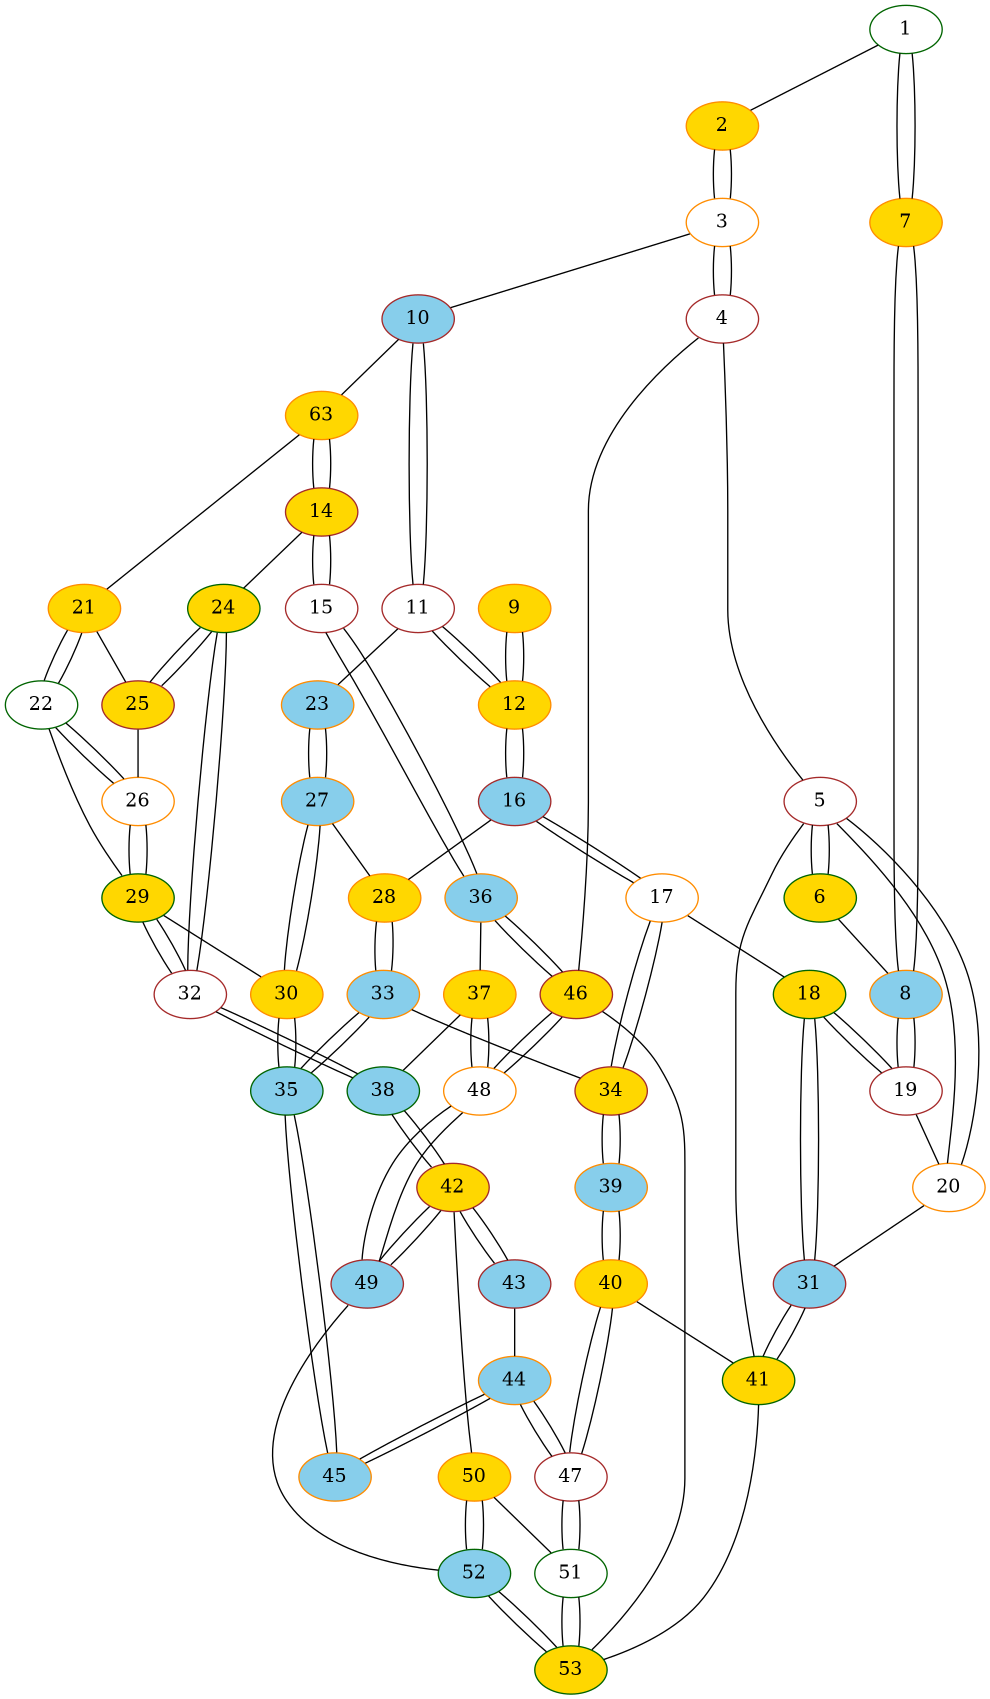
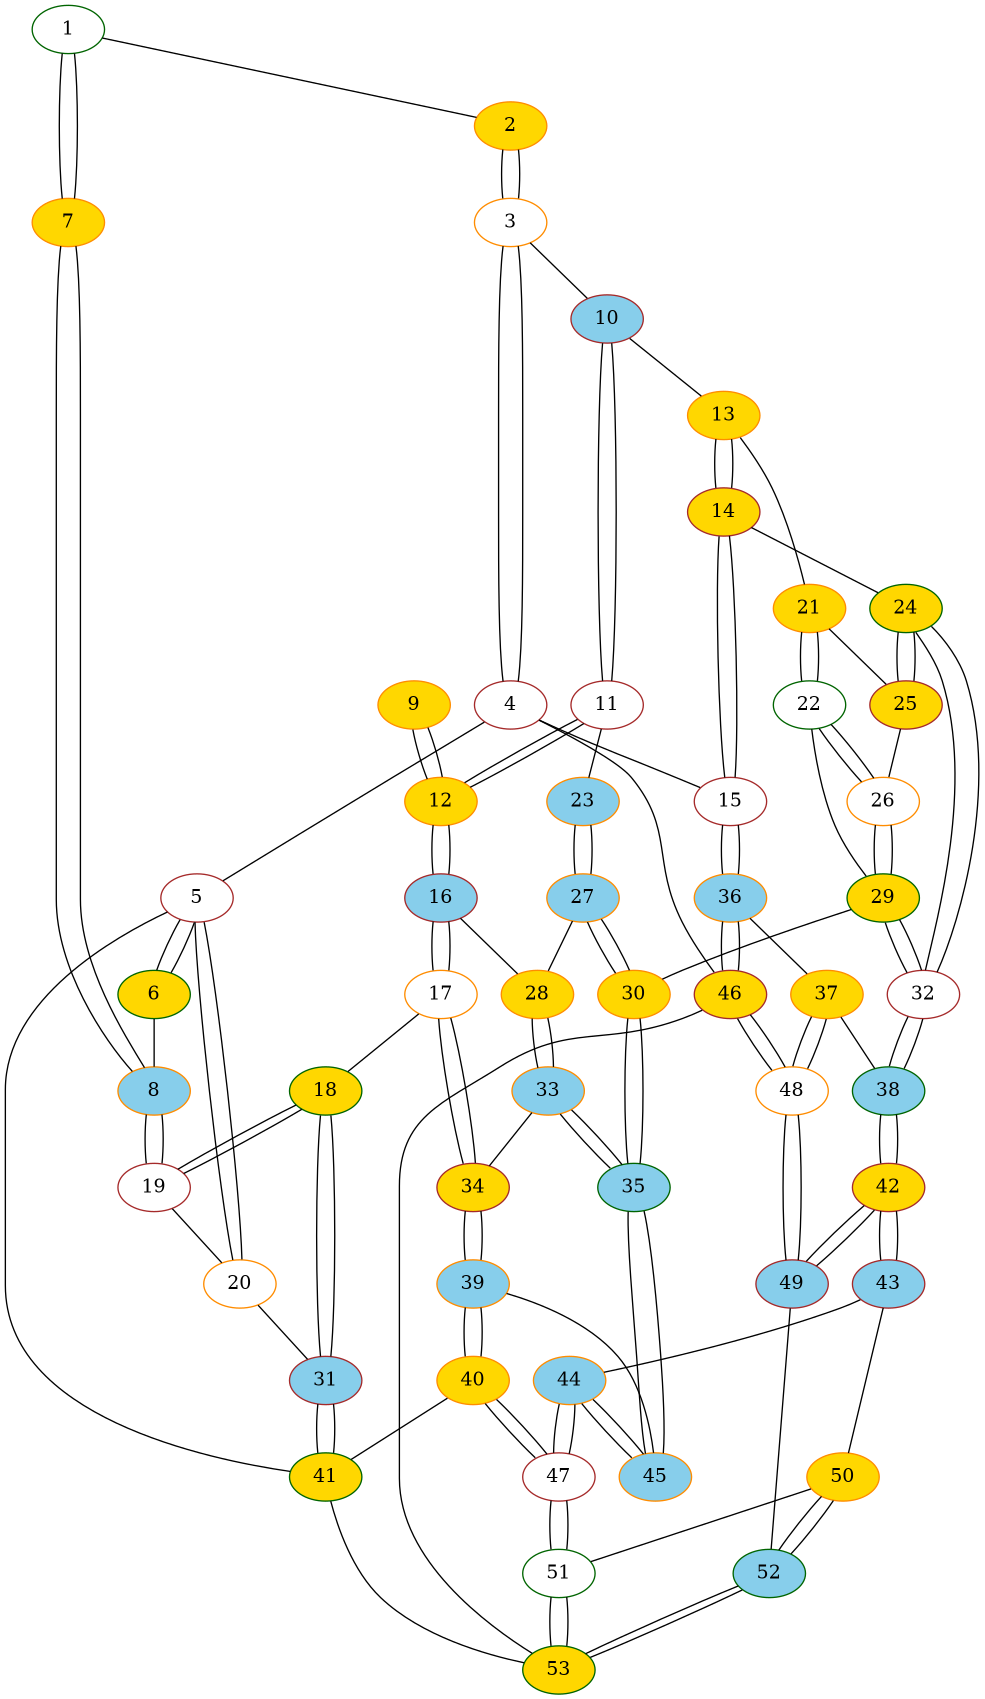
node "63": label "63" -> "13"
edge "4" -- "15": added
edge "42" -- "50": now "43" -- "50"
edge "39" -- "45": added
